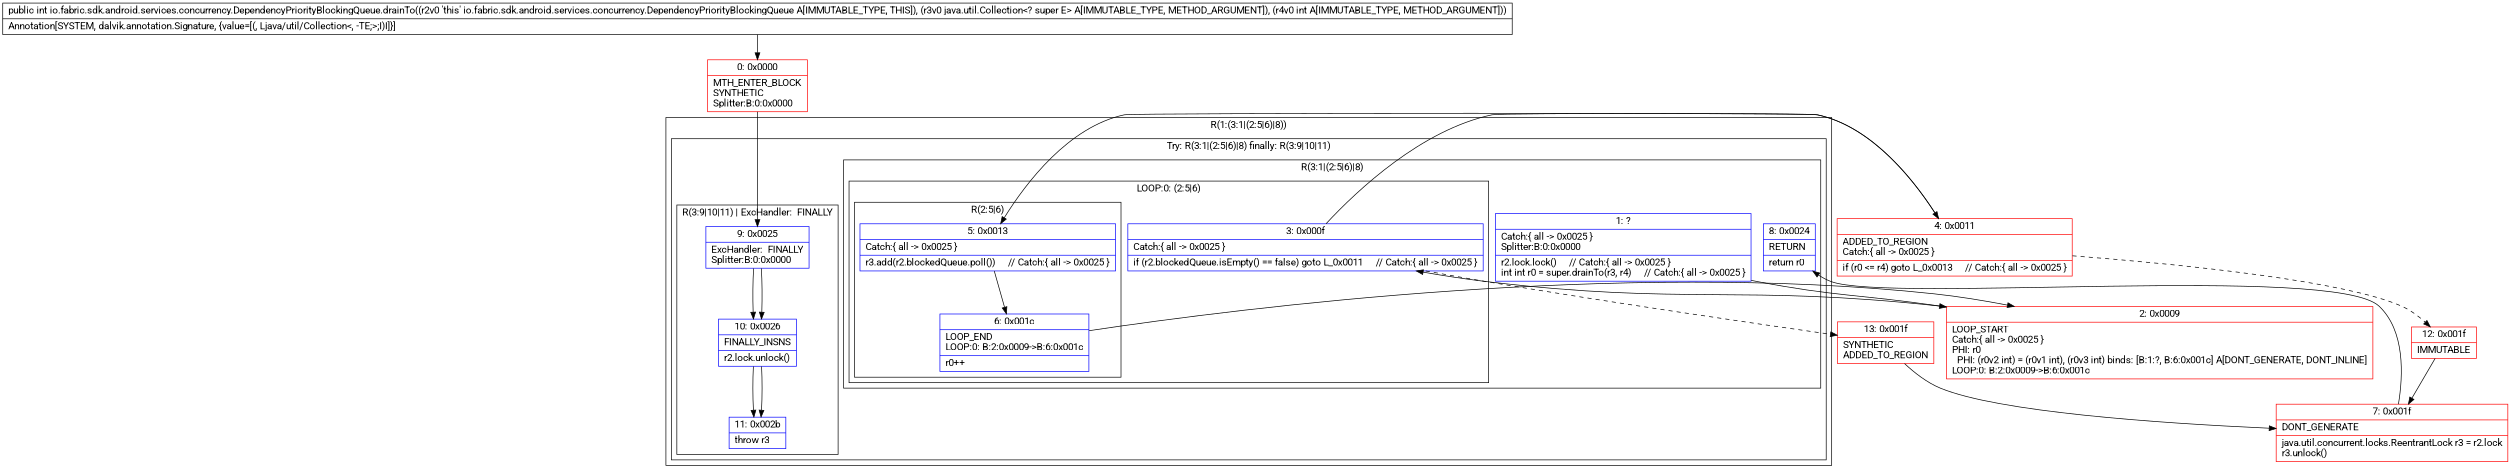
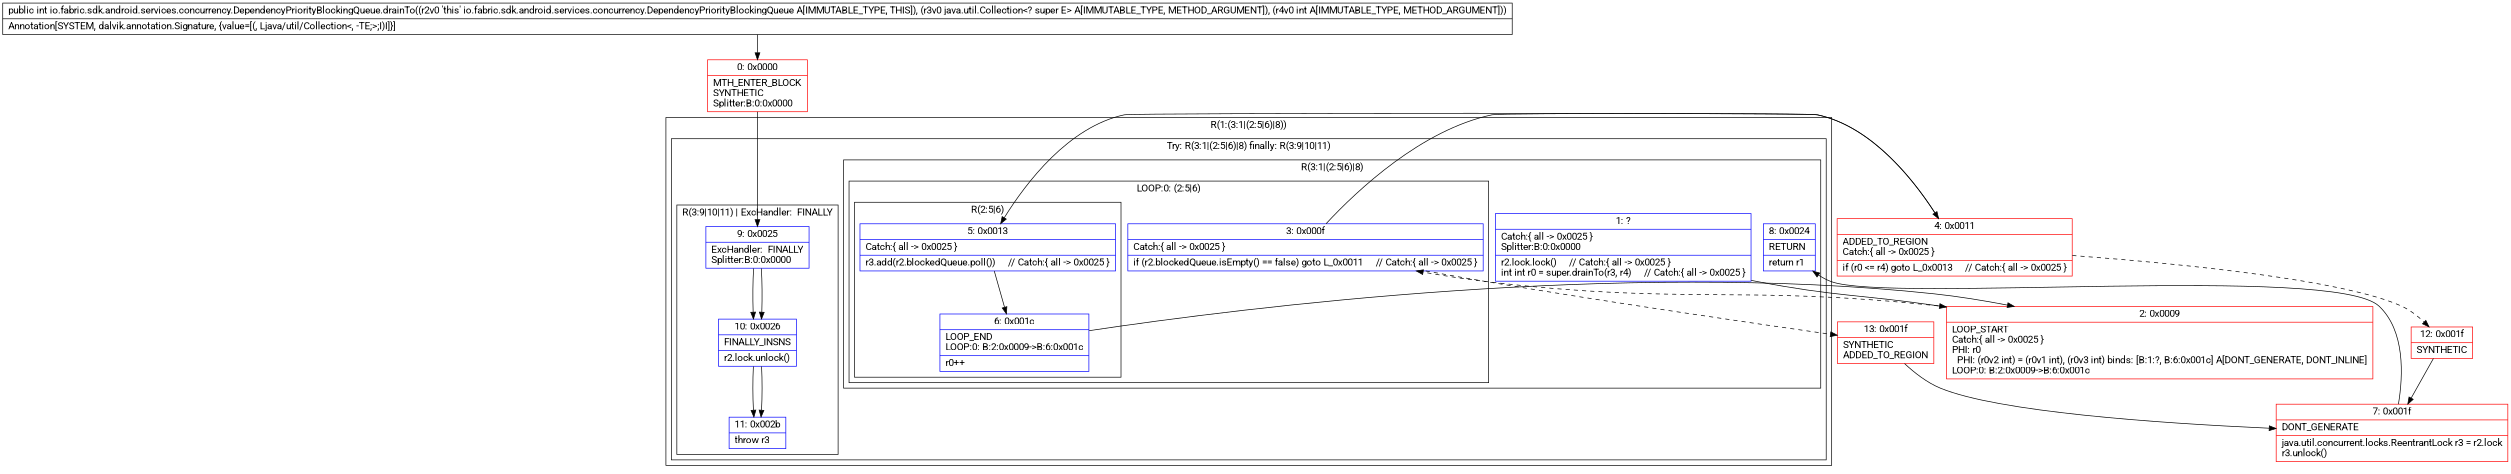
node "8: 0x0024": text "return r0" -> "return r1"
edge "2: 0x0009" -> "3: 0x000f": style solid -> dashed
node "12: 0x001f": text "IMMUTABLE" -> "SYNTHETIC"
